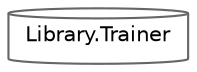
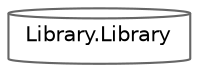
node "Library.Trainer": label "Library.Trainer" -> "Library.Library"
